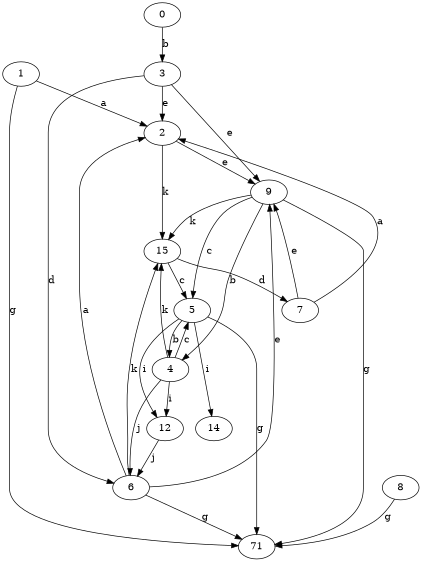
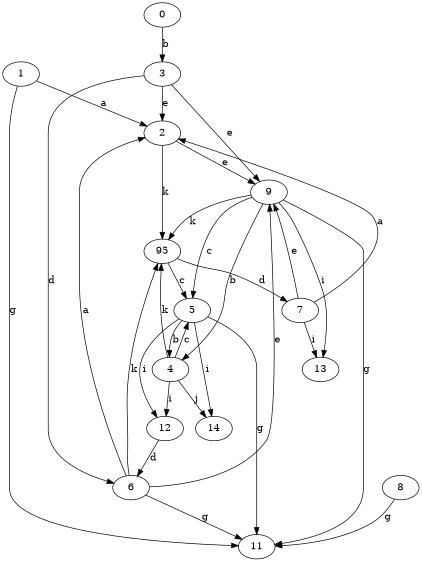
node "15": label "15" -> "95"
node "13": added
edge "4" -> "6": now "4" -> "14"
edge "12" -> "6": label "j" -> "d"
node "71": label "71" -> "11"
